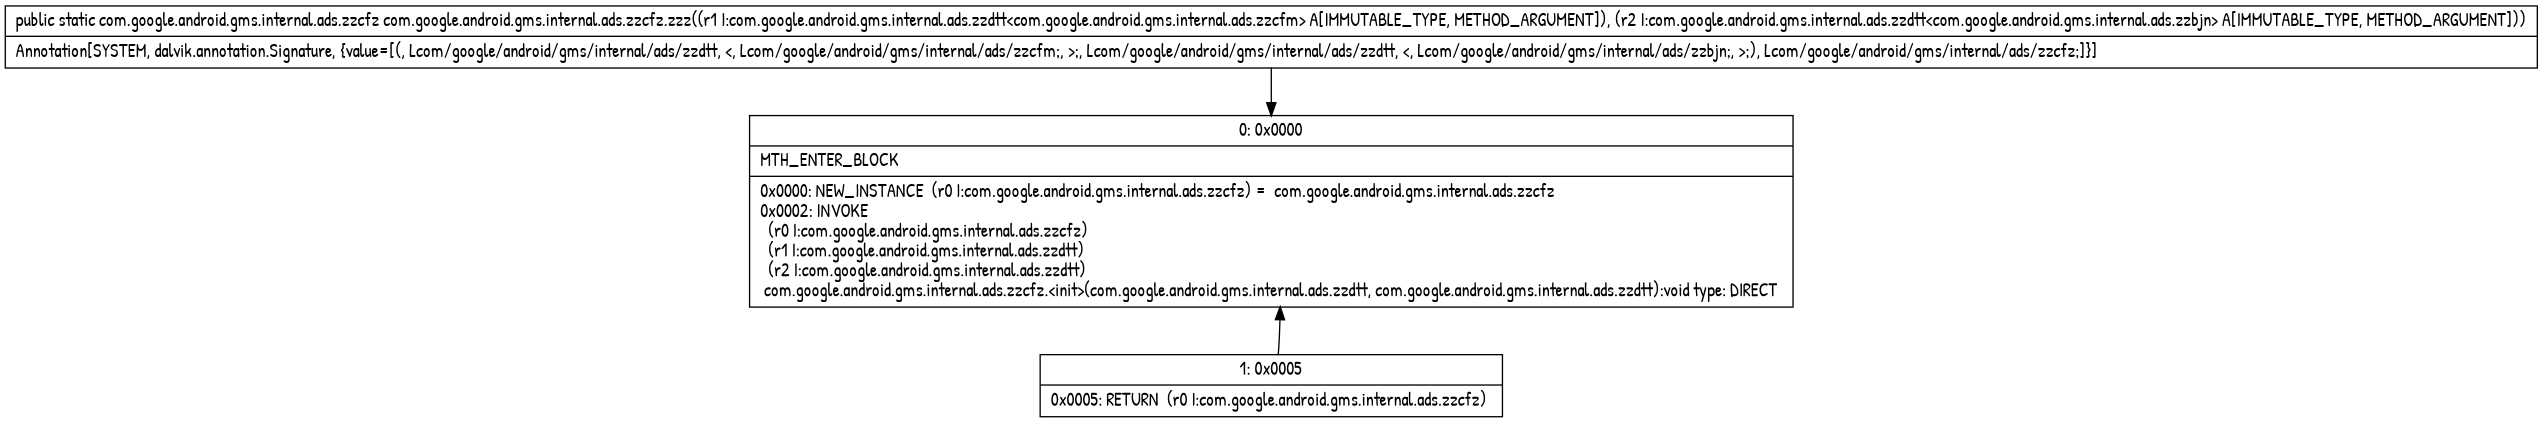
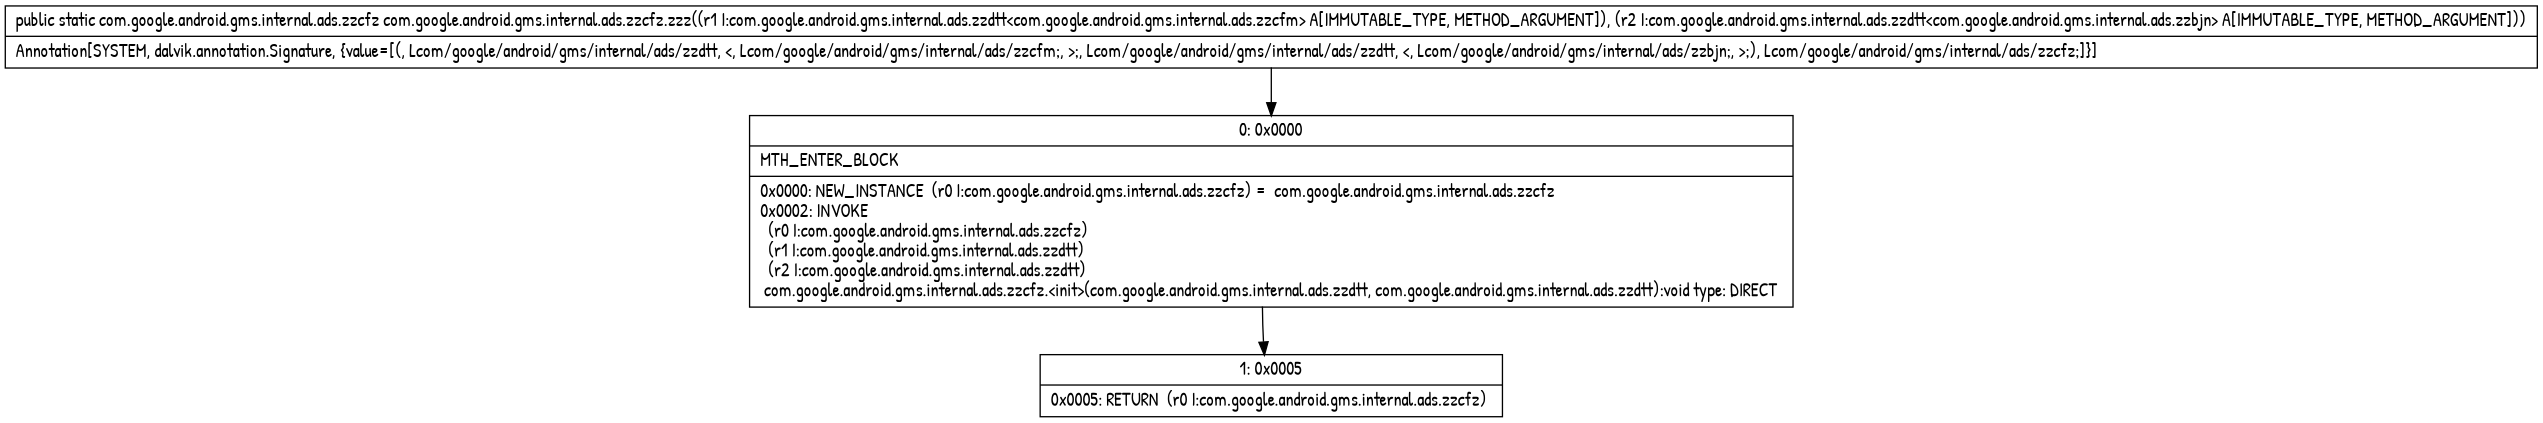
edge "1: 0x0005" -> "0: 0x0000": reversed
